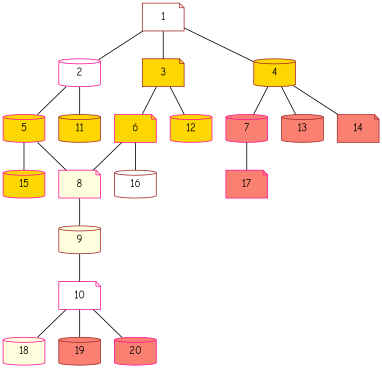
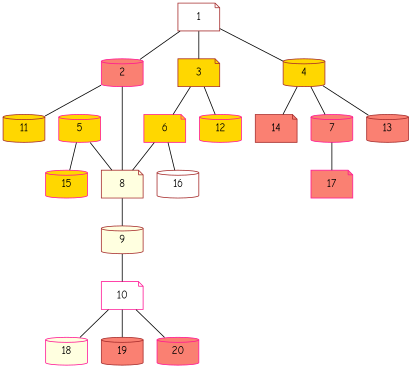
node "2": fillcolor white -> salmon
edge "2" -- "5": now "2" -- "8"
node "8": color deeppink -> brown
